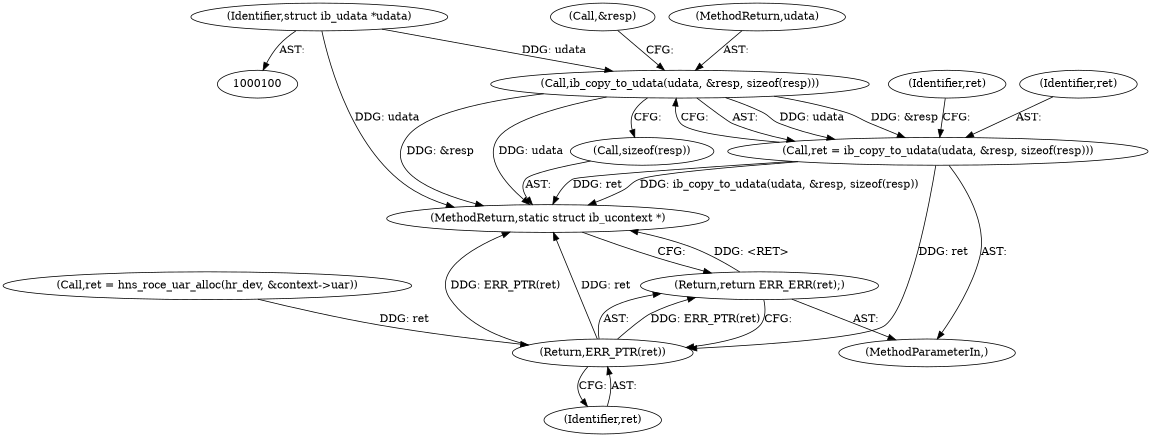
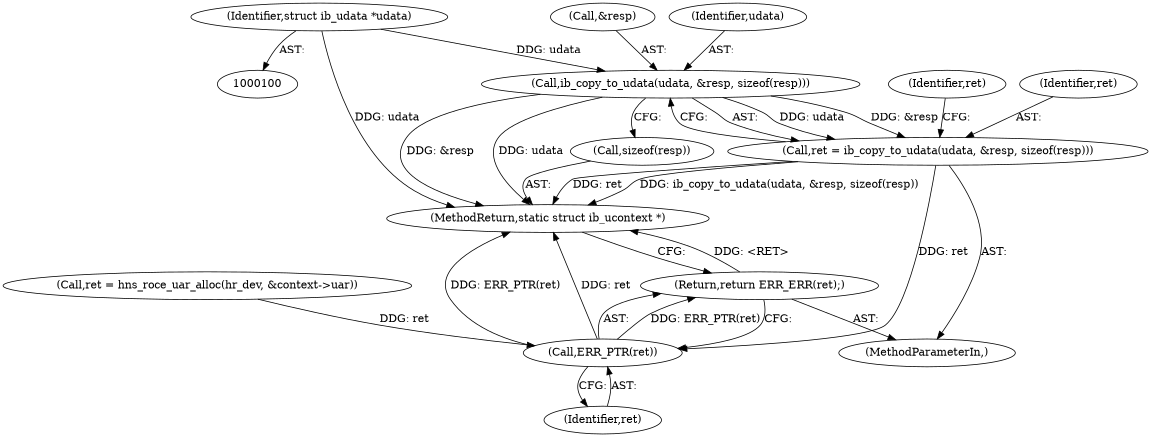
node "(MethodReturn,udata)": label "(MethodReturn,udata)" -> "(Identifier,udata)"
edge "(Call,&resp)" -> "(Call,ib_copy_to_udata(udata, &resp, sizeof(resp)))": label "CFG: " -> "AST: "
node "(Return,ERR_PTR(ret))": label "(Return,ERR_PTR(ret))" -> "(Call,ERR_PTR(ret))"
